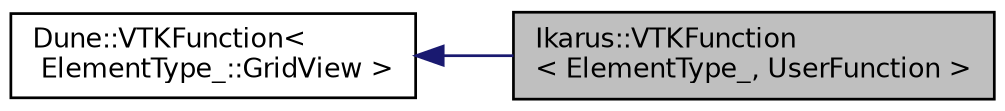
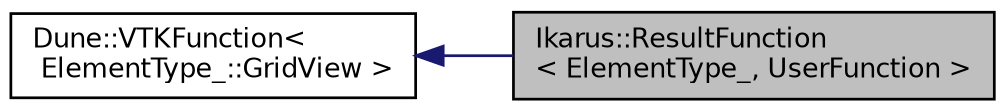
node "Ikarus::VTKFunction < ElementType_, UserFunction >": label "Ikarus::VTKFunction < ElementType_, UserFunction >" -> "Ikarus::ResultFunction < ElementType_, UserFunction >"
